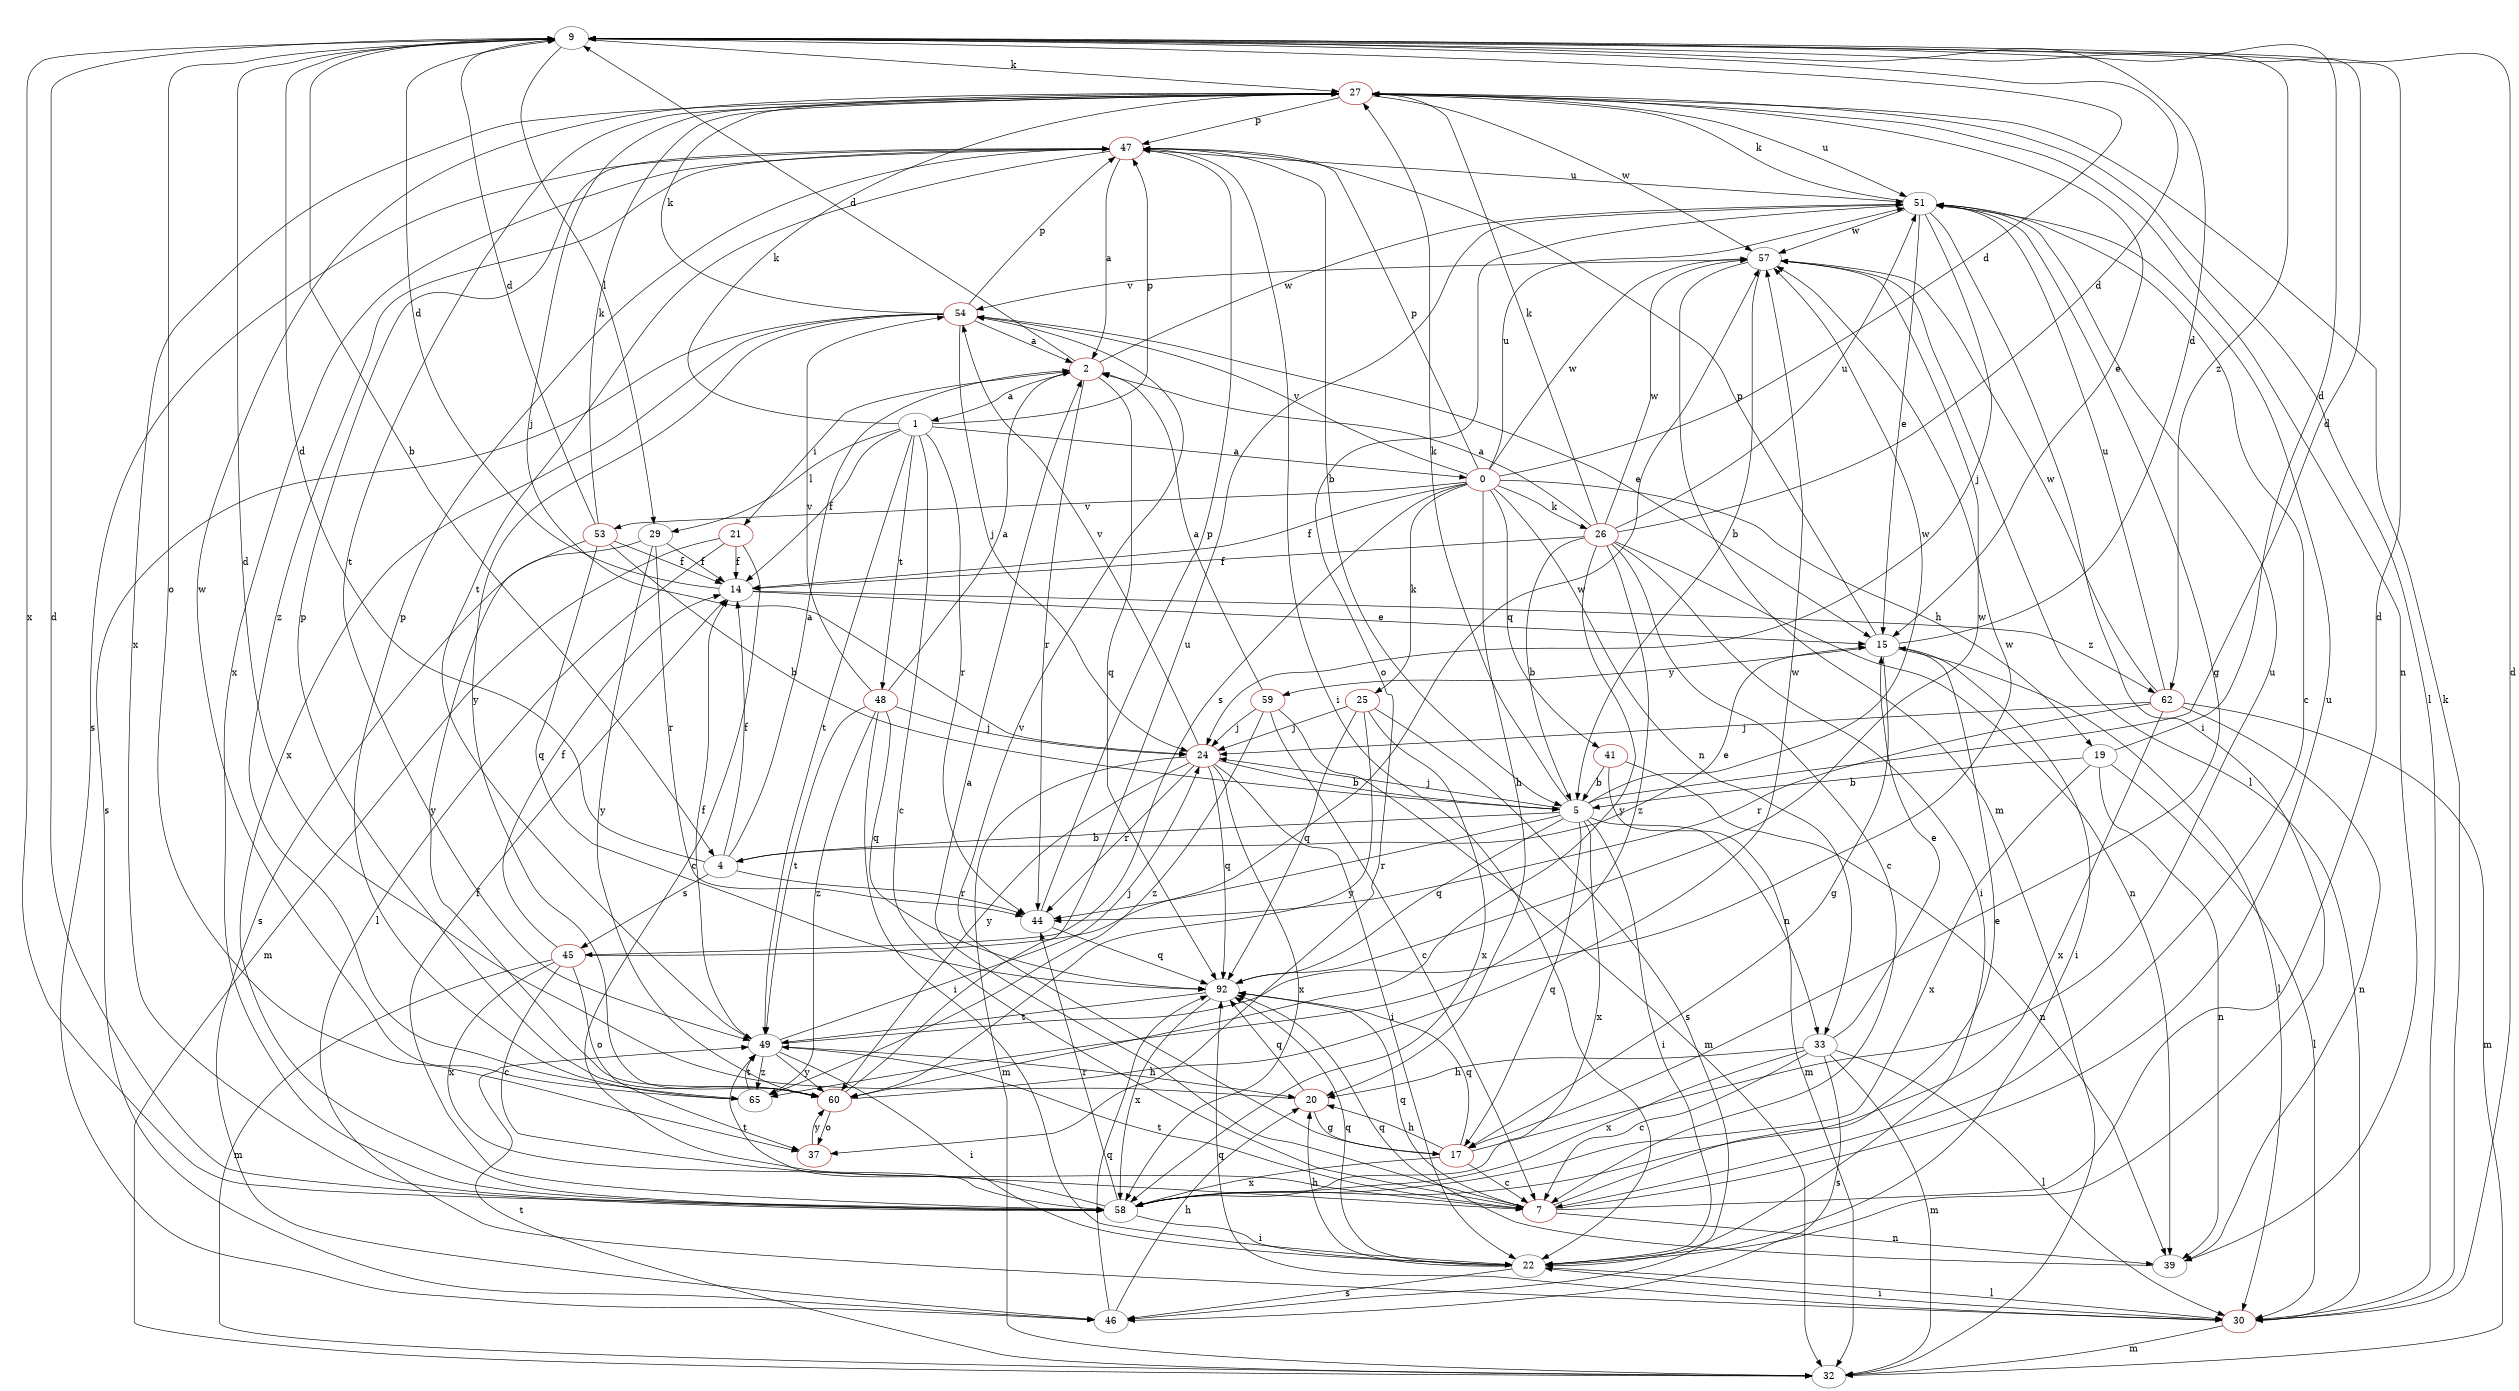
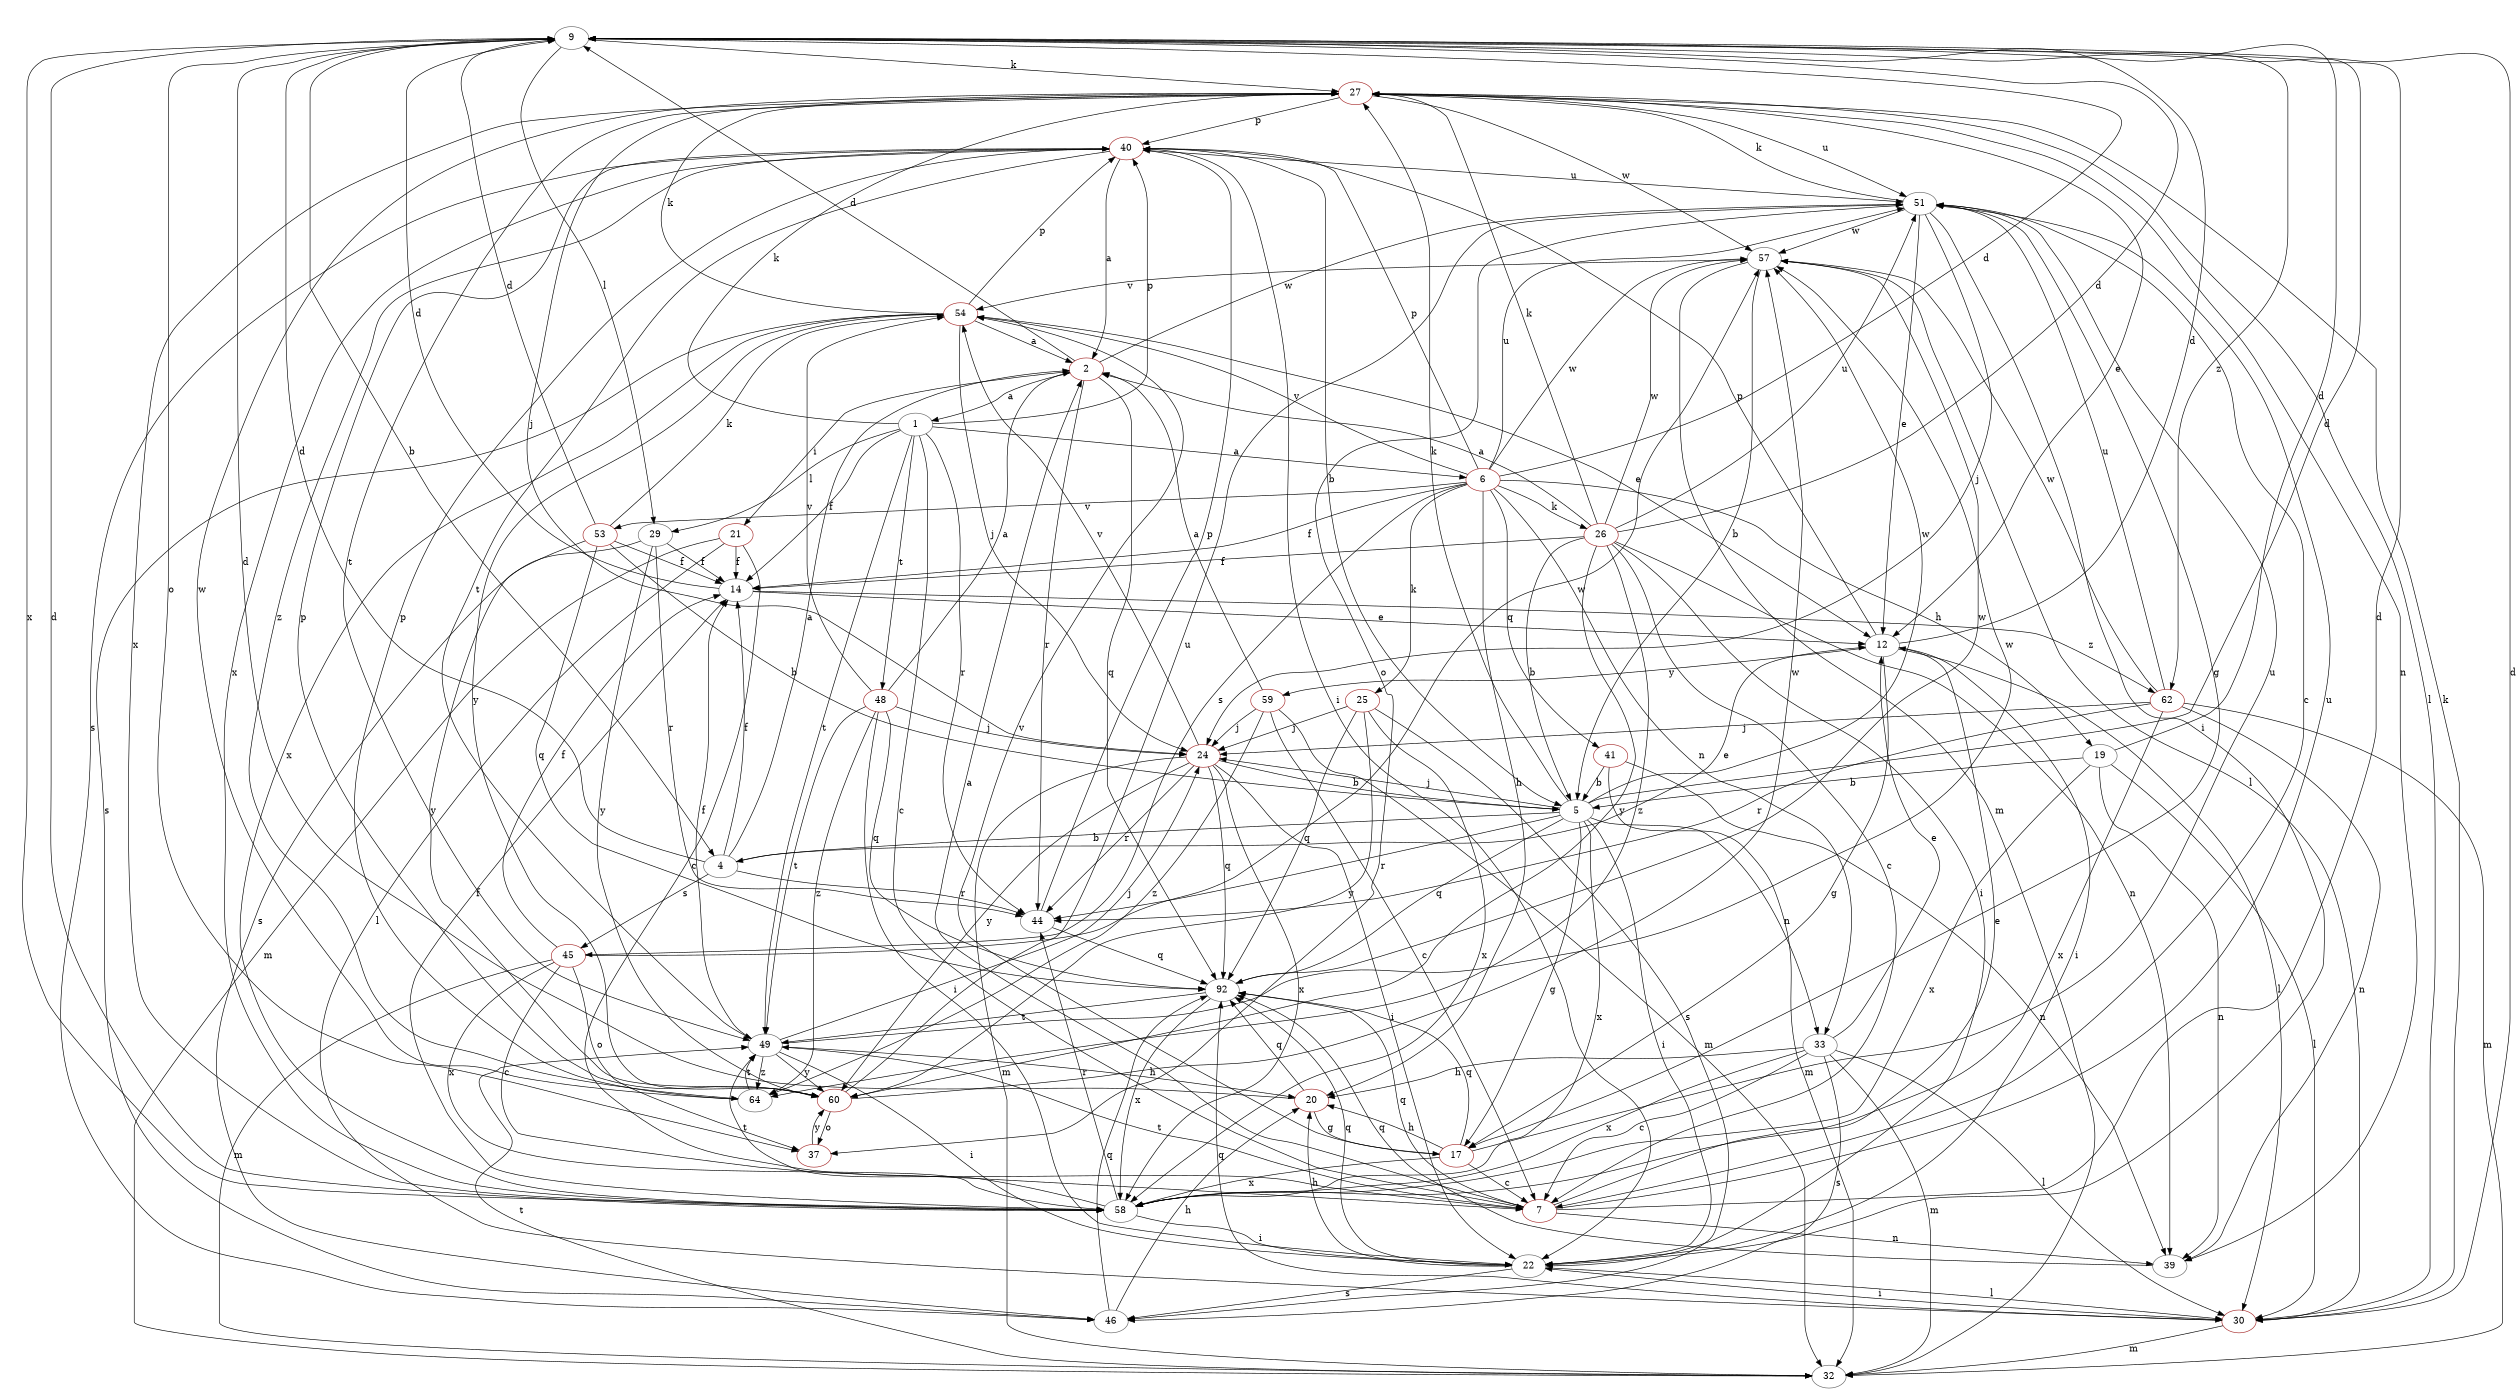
edge "53" -> "27": now "53" -> "54"
node "47": label "47" -> "40"
node "0": label "0" -> "6"
node "15": label "15" -> "12"
edge "5" -> "17": label "q" -> "g"
node "65": label "65" -> "64"
